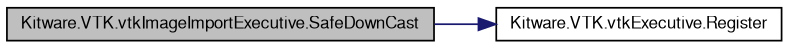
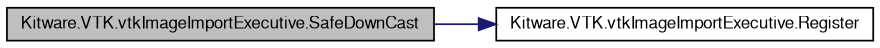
node "Kitware.VTK.vtkExecutive.Register": label "Kitware.VTK.vtkExecutive.Register" -> "Kitware.VTK.vtkImageImportExecutive.Register"
